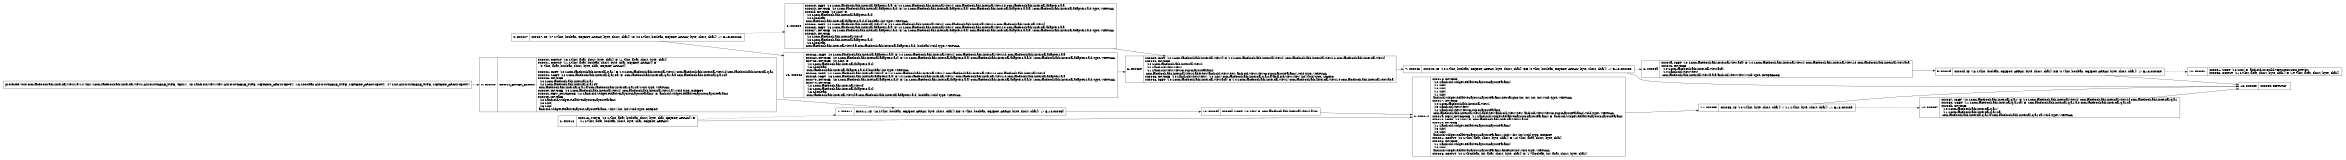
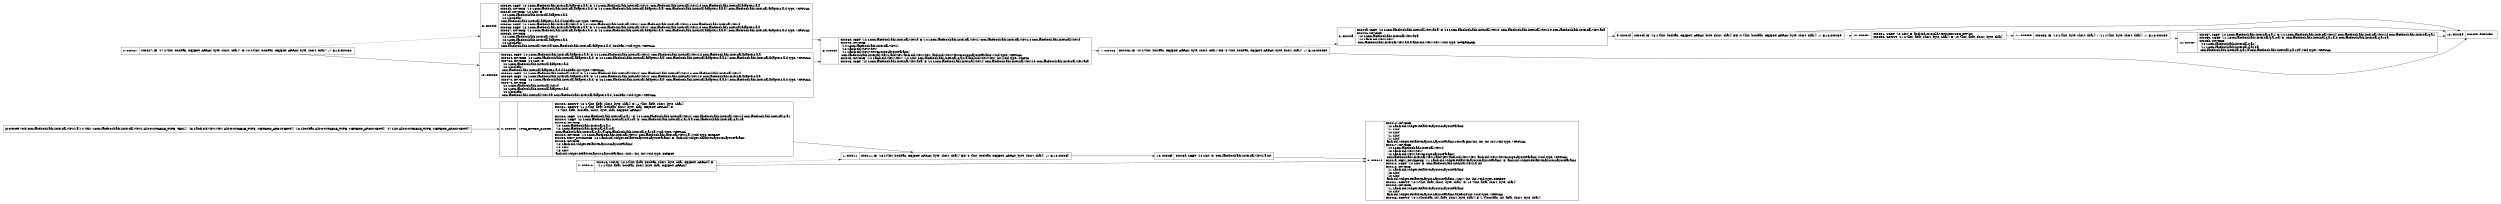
node "0: 0x0000": text "CONST_ENTER_BLOCK" -> "MTH_ENTER_BLOCK"
edge "3: 0x0014" -> "11: 0x0055": now "10: 0x0051" -> "11: 0x0055"
